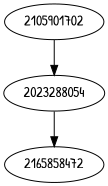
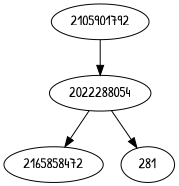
node "2105901702": label "2105901702" -> "2105901792"
node "2023288054": label "2023288054" -> "2022288054"
node "281": added
